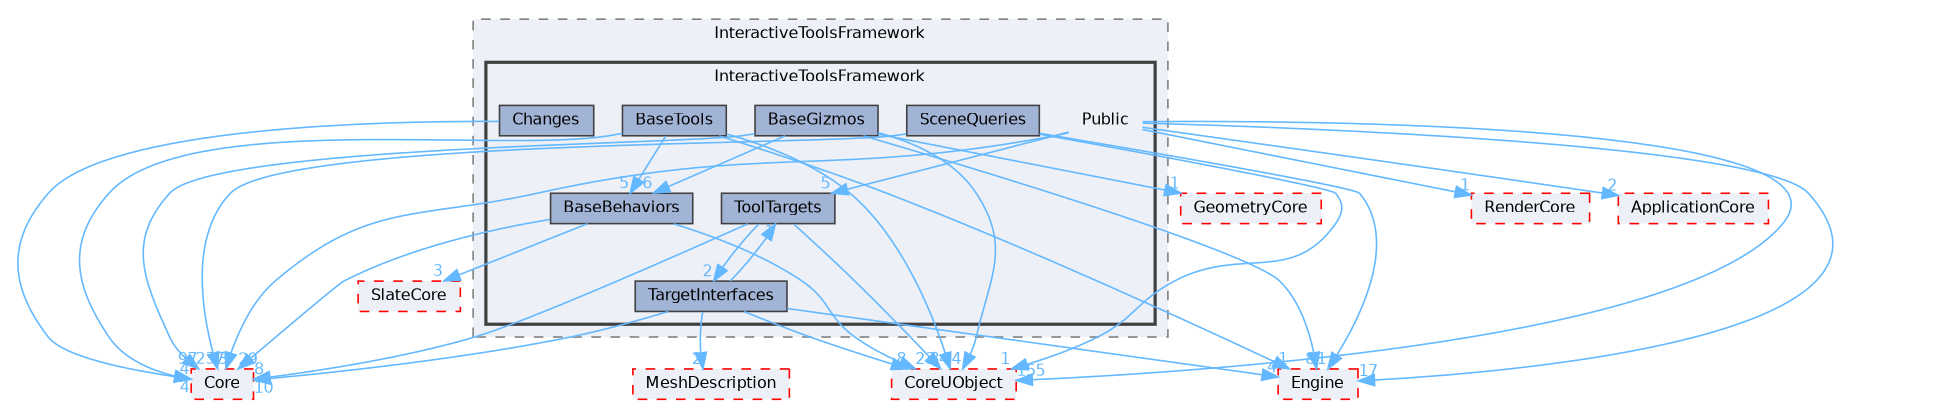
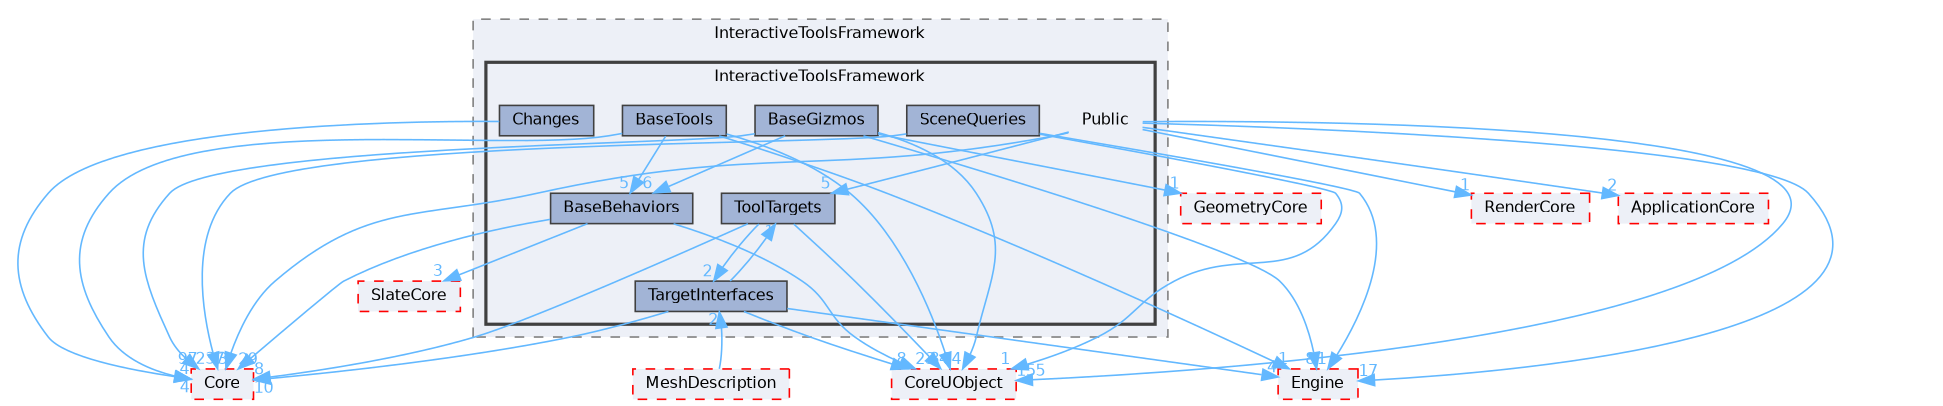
edge "TargetInterfaces" -> "MeshDescription": reversed
